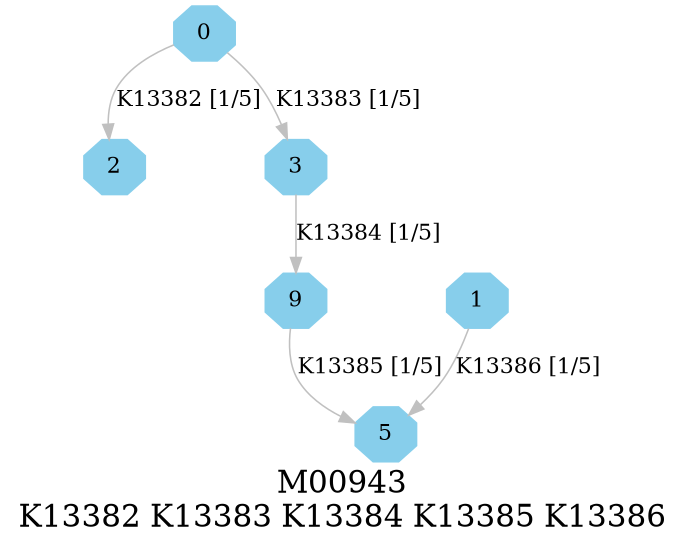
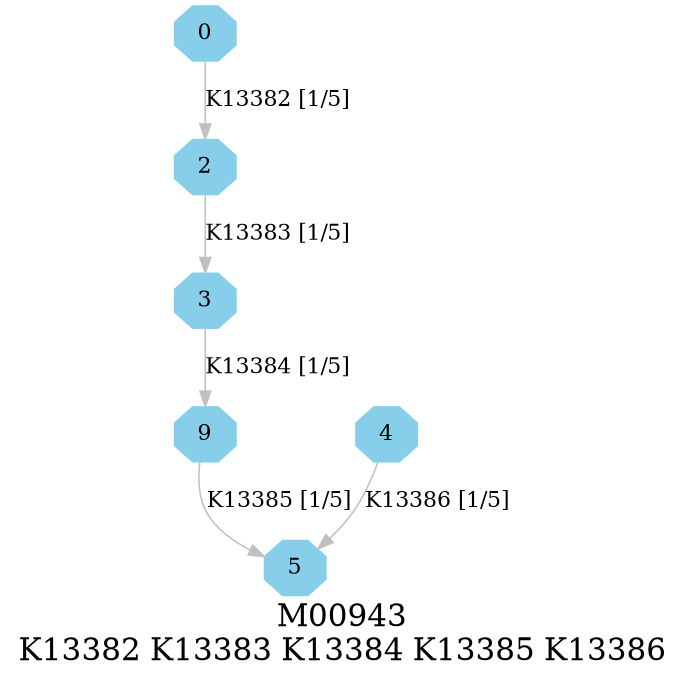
edge "0" -> "3": now "2" -> "3"
node "1": label "1" -> "4"
